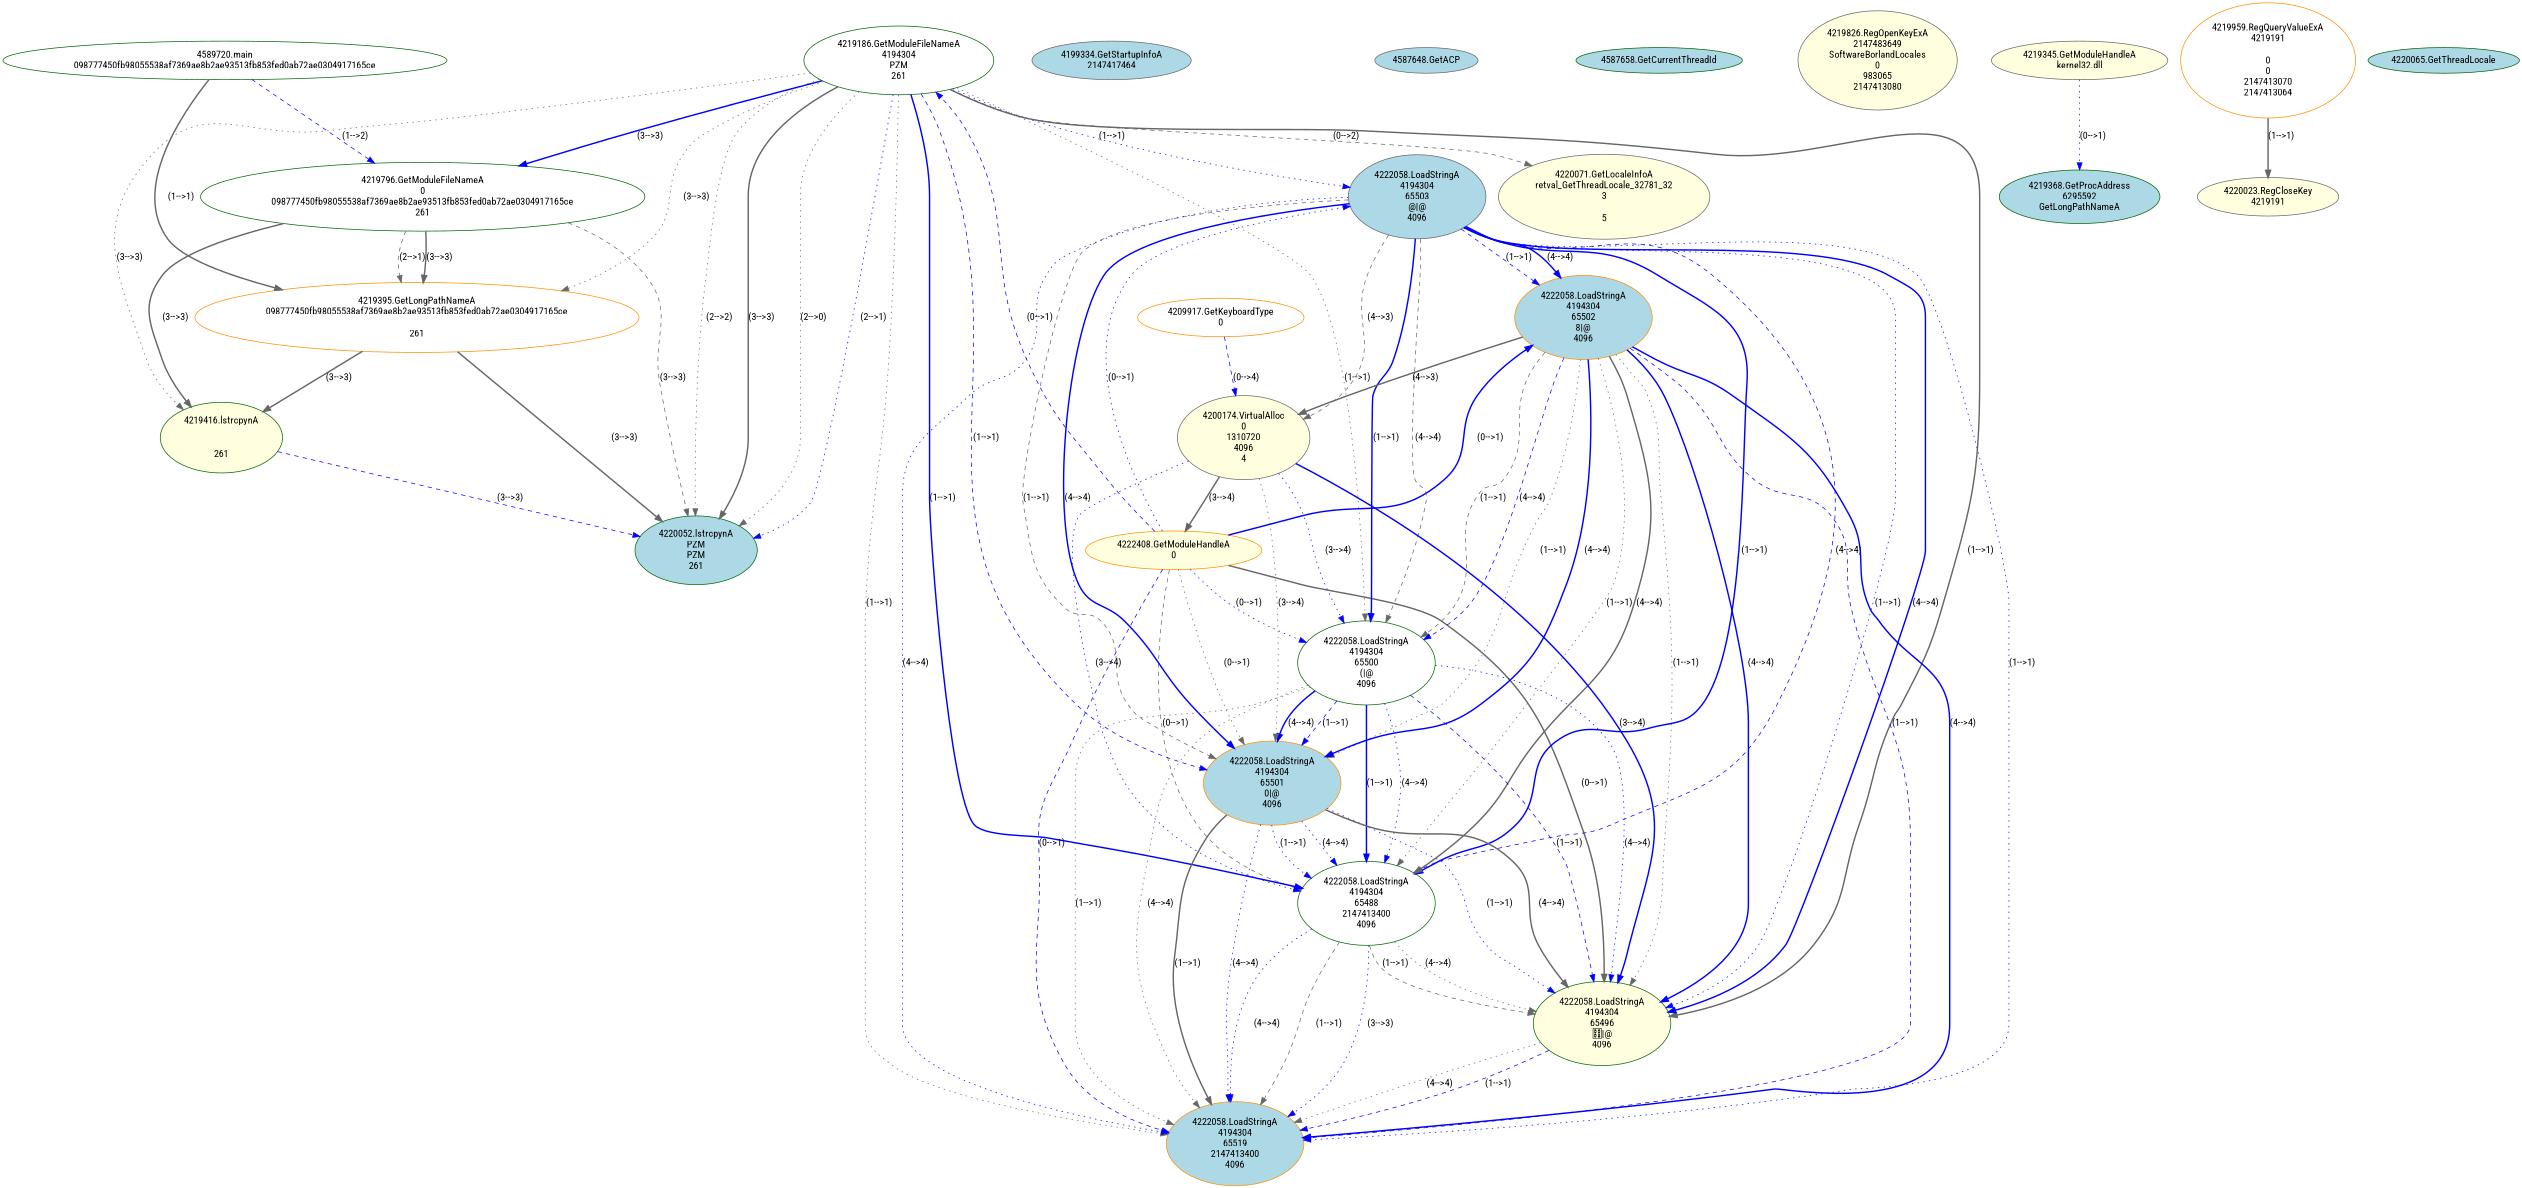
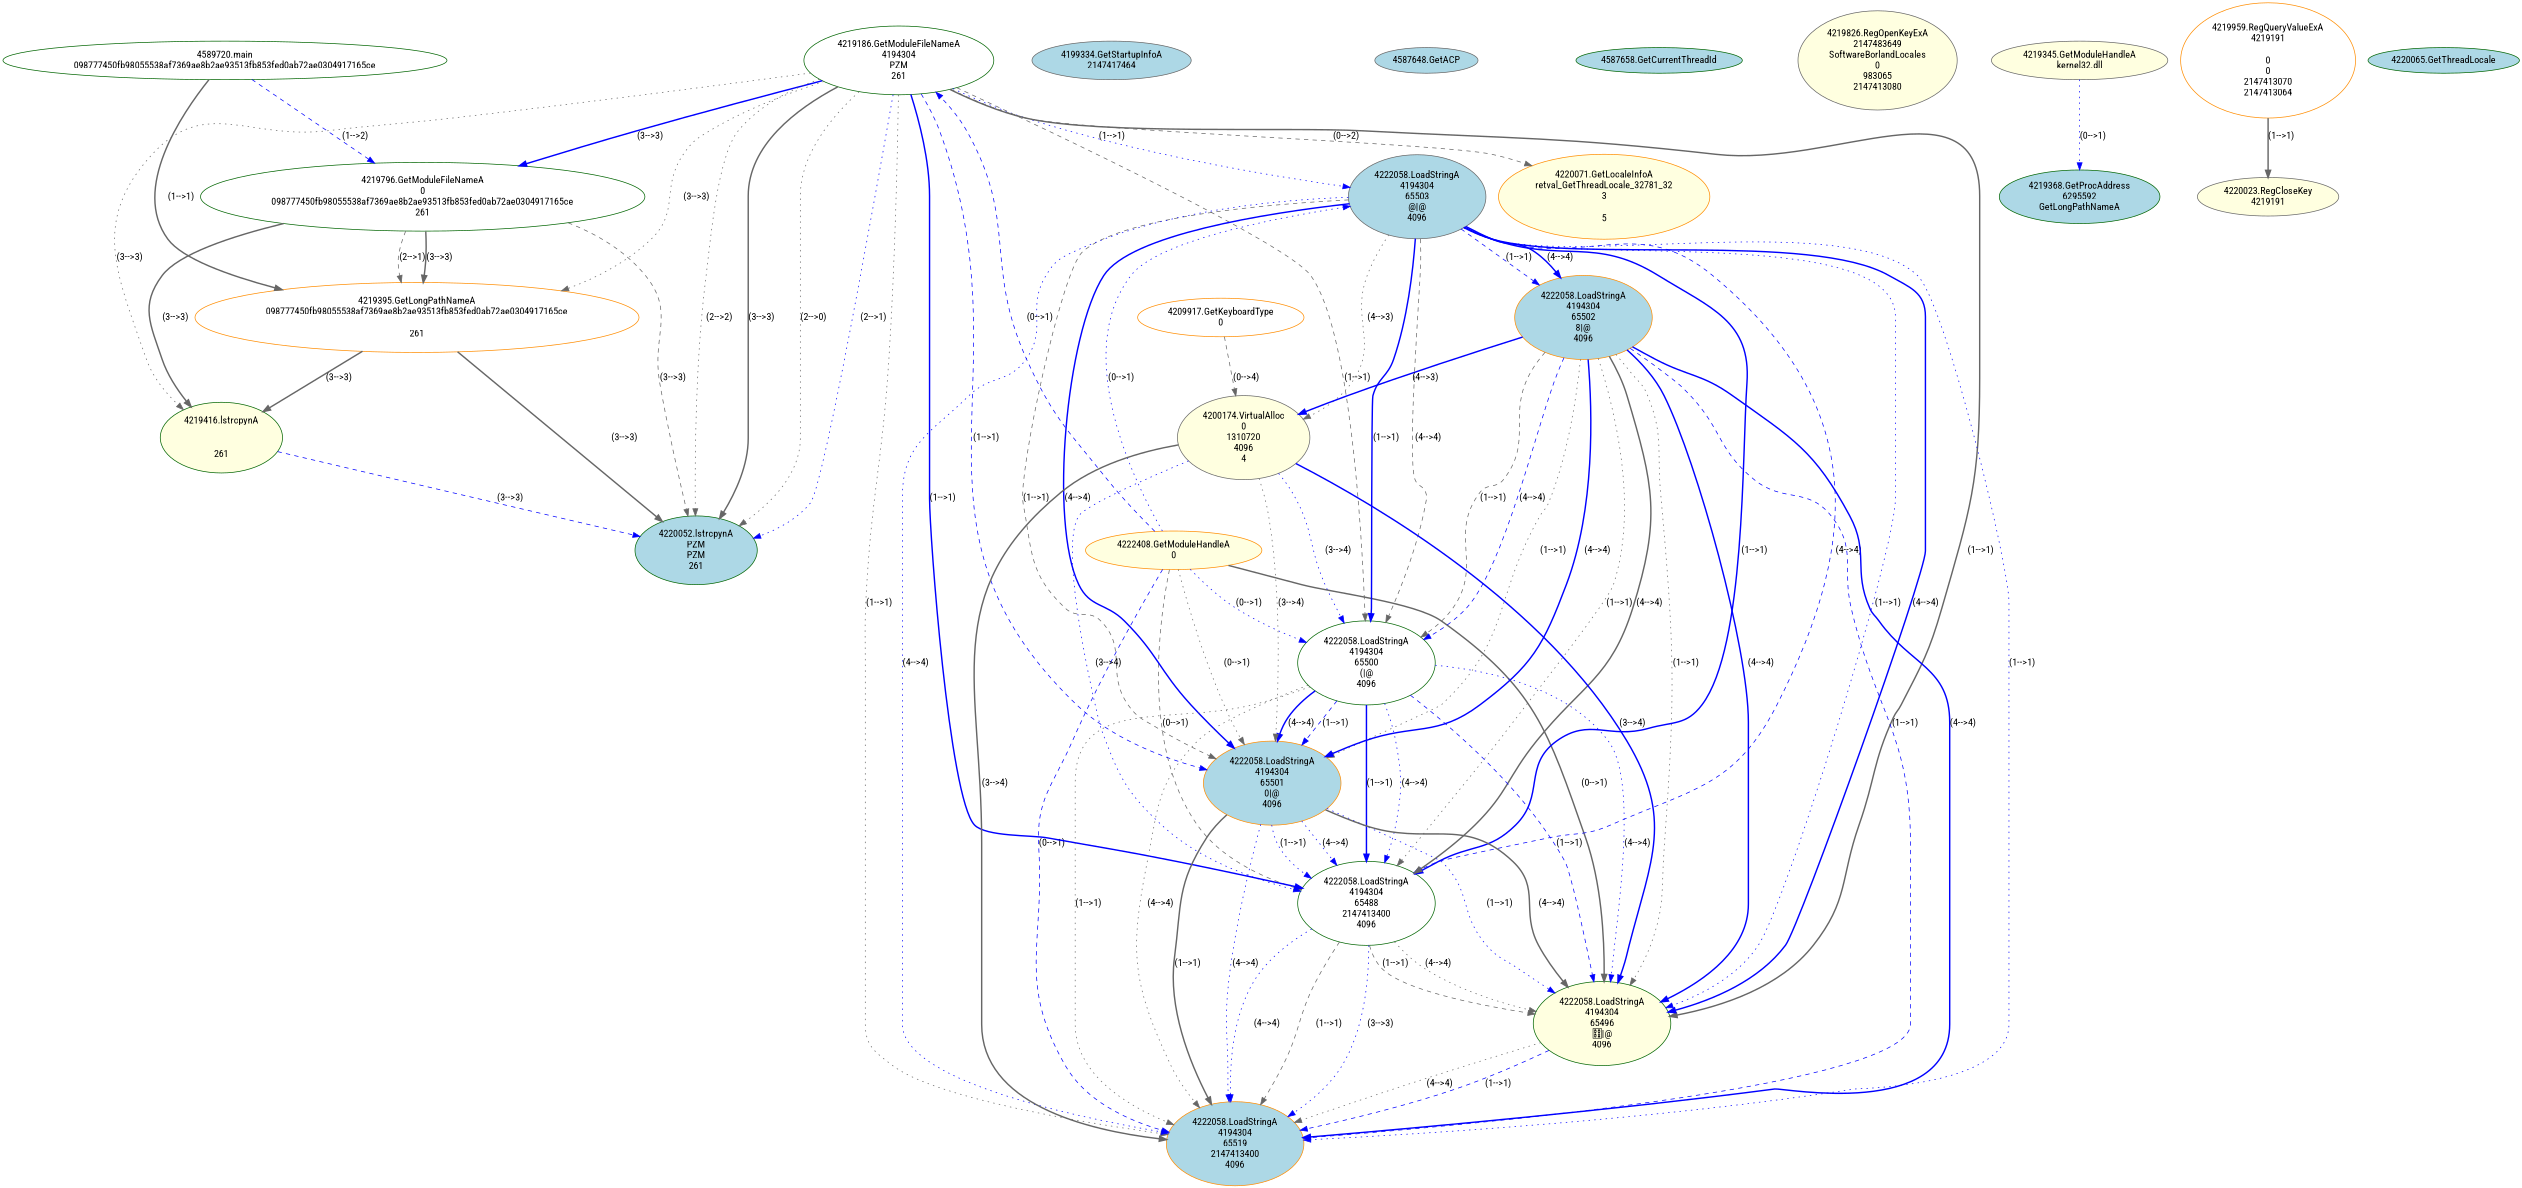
node "4220071.GetLocaleInfoA retval_GetThreadLocale_32781_32 3 5": color gray40 -> darkorange
edge "4219186.GetModuleFileNameA 4194304 PZM 261" -> "4222058.LoadStringA 4194304 65500 (|@ 4096": style dotted -> dashed
edge "4222058.LoadStringA 4194304 65503 @|@ 4096" -> "4200174.VirtualAlloc 0 1310720 4096 4": style dashed -> dotted
edge "4209917.GetKeyboardType 0" -> "4200174.VirtualAlloc 0 1310720 4096 4": color blue -> gray40
edge "4222058.LoadStringA 4194304 65502 8|@ 4096" -> "4200174.VirtualAlloc 0 1310720 4096 4": color gray40 -> blue
edge "4222408.GetModuleHandleA 0" -> "4222058.LoadStringA 4194304 65502 8|@ 4096": removed, label "(0-->1)"
edge "4200174.VirtualAlloc 0 1310720 4096 4" -> "4222408.GetModuleHandleA 0": now "4200174.VirtualAlloc 0 1310720 4096 4" -> "4222058.LoadStringA 4194304 65519 2147413400 4096"
